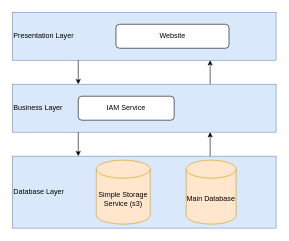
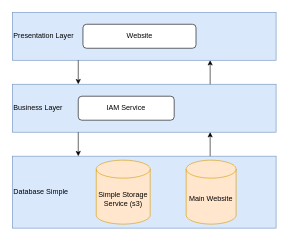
node "Website": moved (173, 36) -> (140, 36)
node "Database Layer": label "Database Layer" -> "Database Simple"
node "Main Database": label "Main Database" -> "Main Website"
